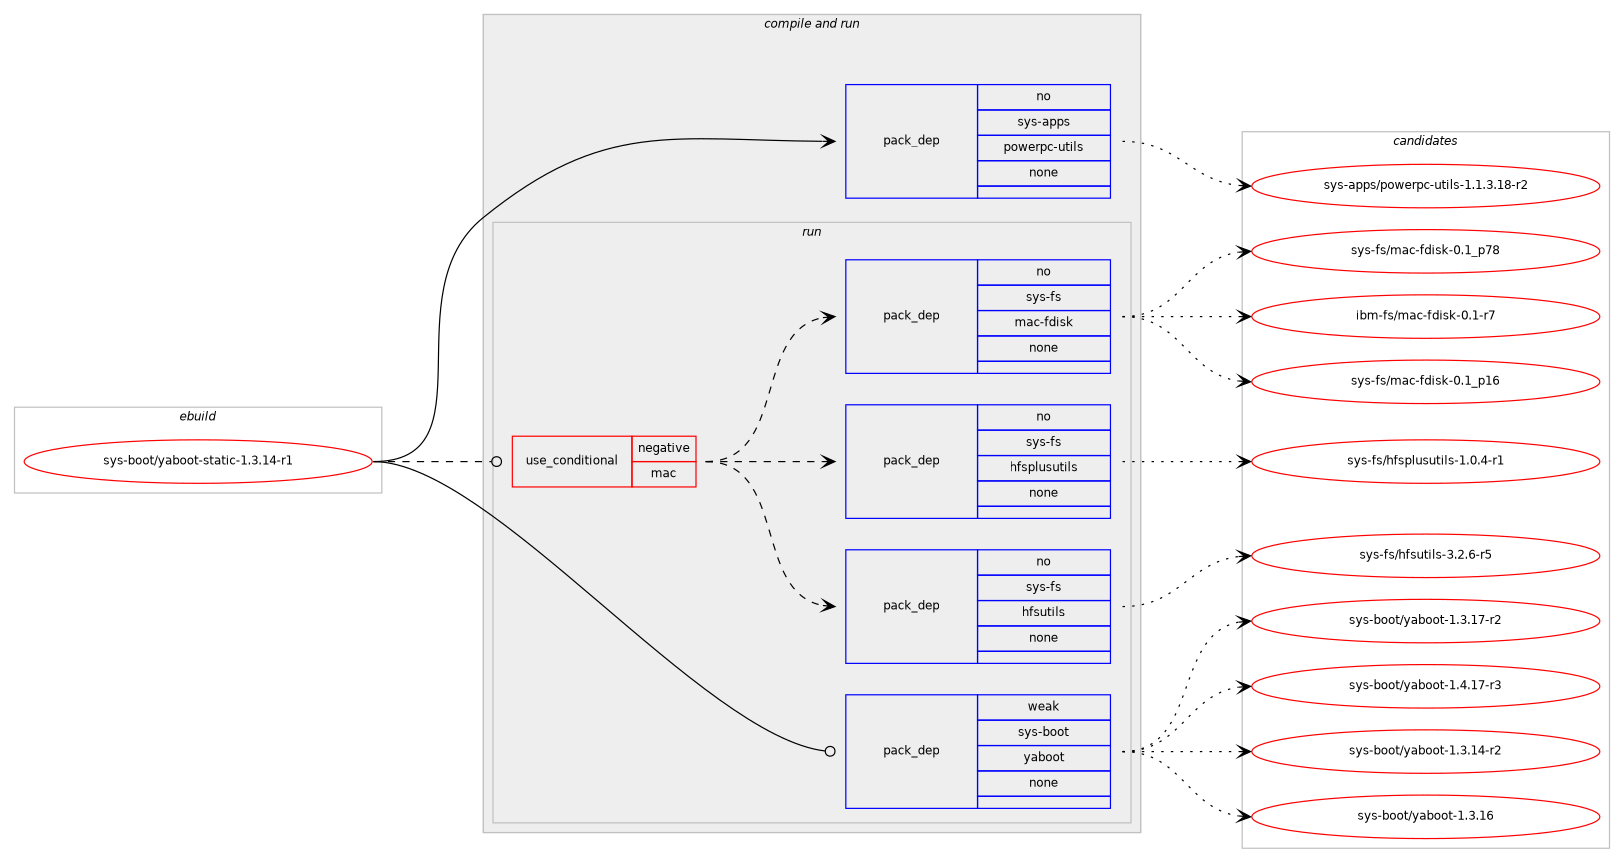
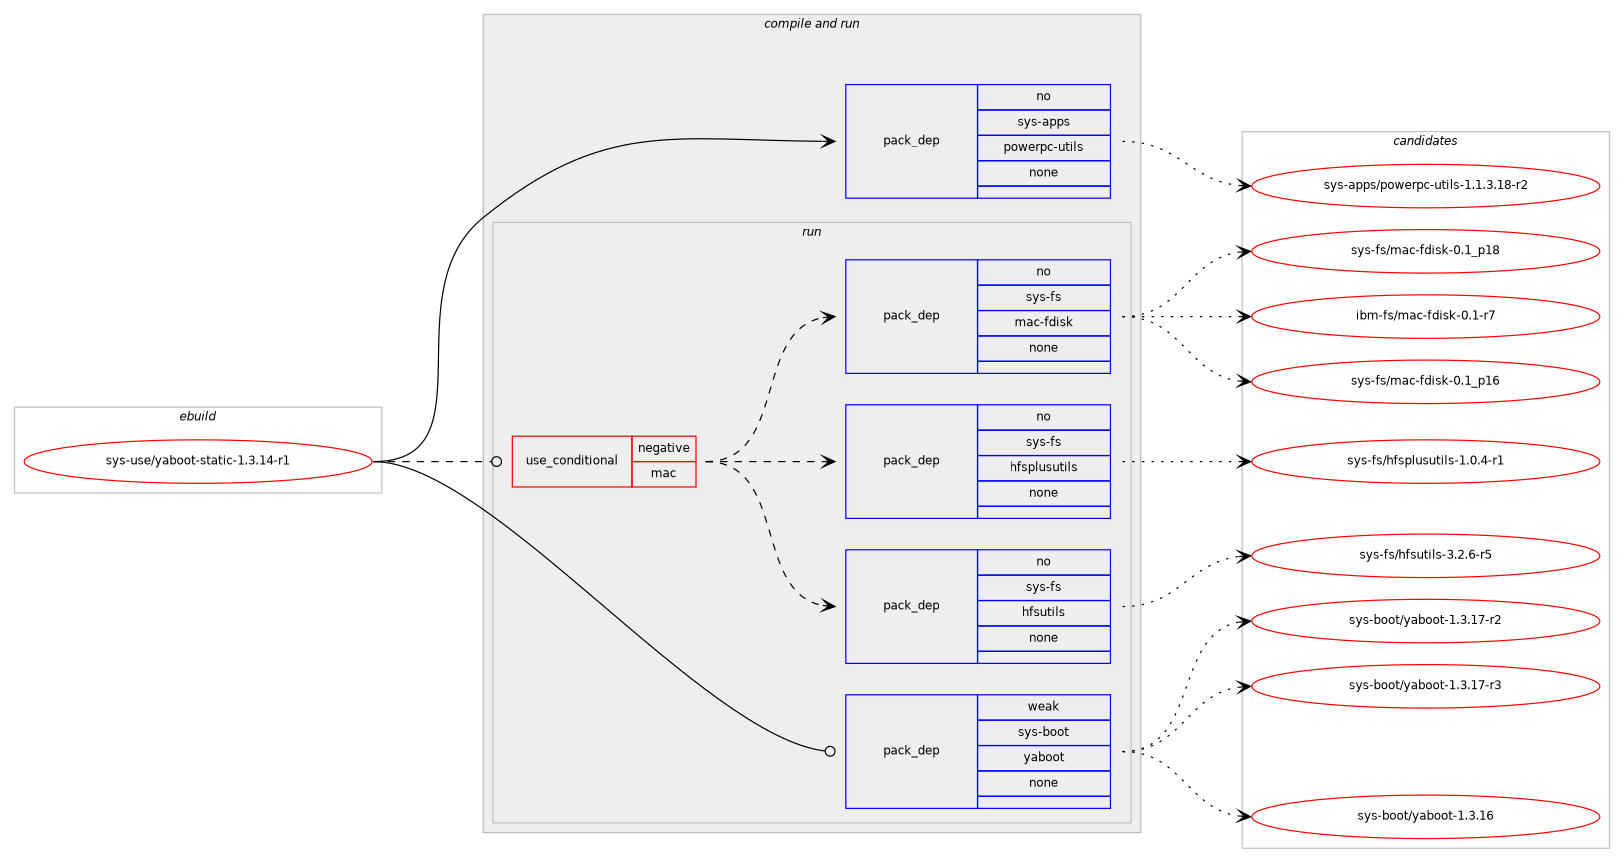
node "sys-fs/mac-fdisk-0.1_p78": label "sys-fs/mac-fdisk-0.1_p78" -> "sys-fs/mac-fdisk-0.1_p18"
node "sys-boot/yaboot-static-1.3.14-r1": label "sys-boot/yaboot-static-1.3.14-r1" -> "sys-use/yaboot-static-1.3.14-r1"
node "sys-boot/yaboot-1.4.17-r3": label "sys-boot/yaboot-1.4.17-r3" -> "sys-boot/yaboot-1.3.17-r3"
node "sys-boot/yaboot-1.3.14-r2": removed
